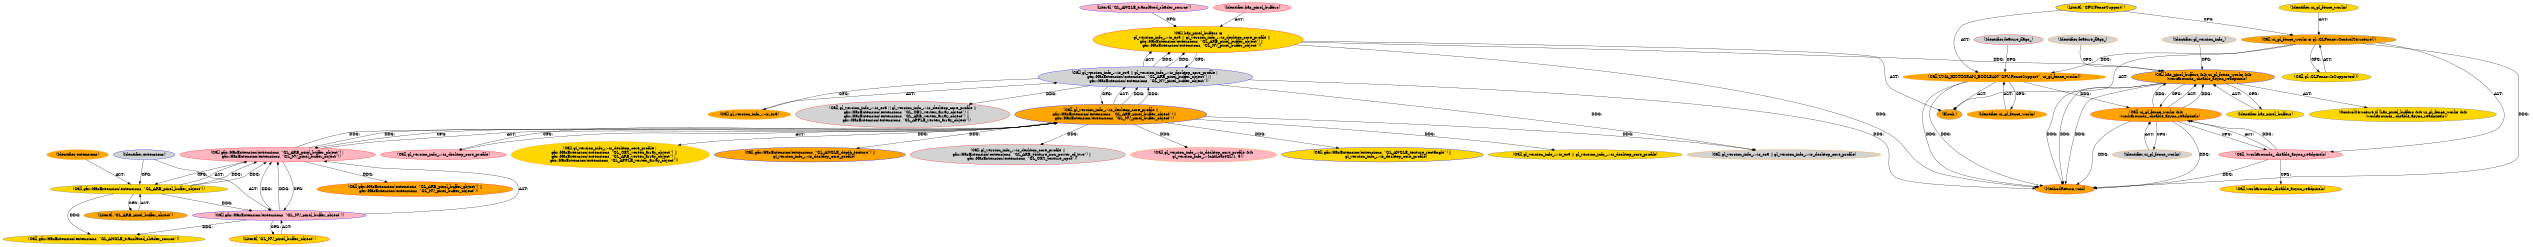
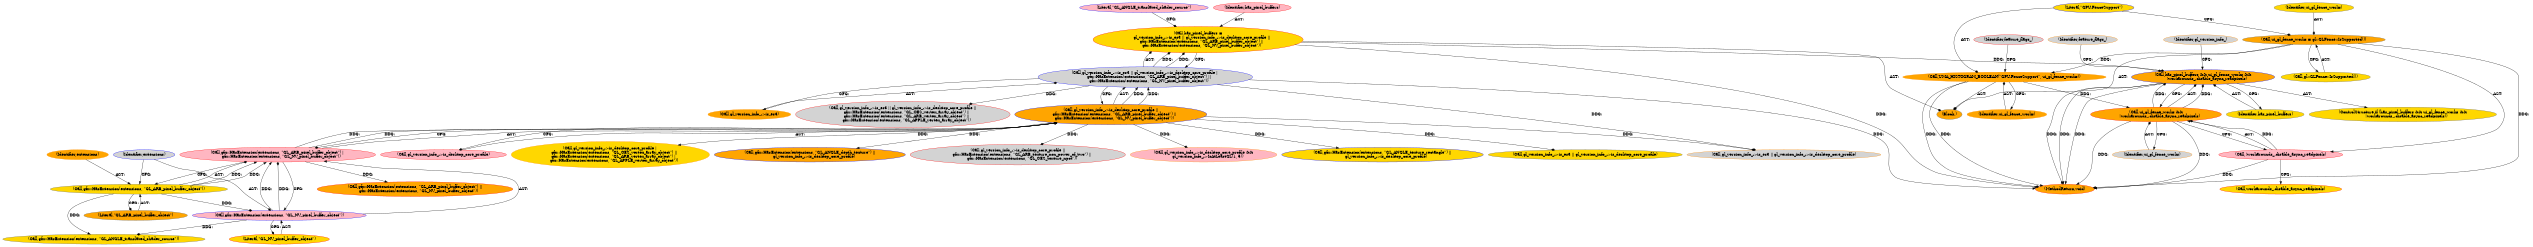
node "(Call,ui_gl_fence_works = gl::GLFence::ControlStructure())": label "(Call,ui_gl_fence_works = gl::GLFence::ControlStructure())" -> "(Call,ui_gl_fence_works = gl::GLFence::IsSupported())"
